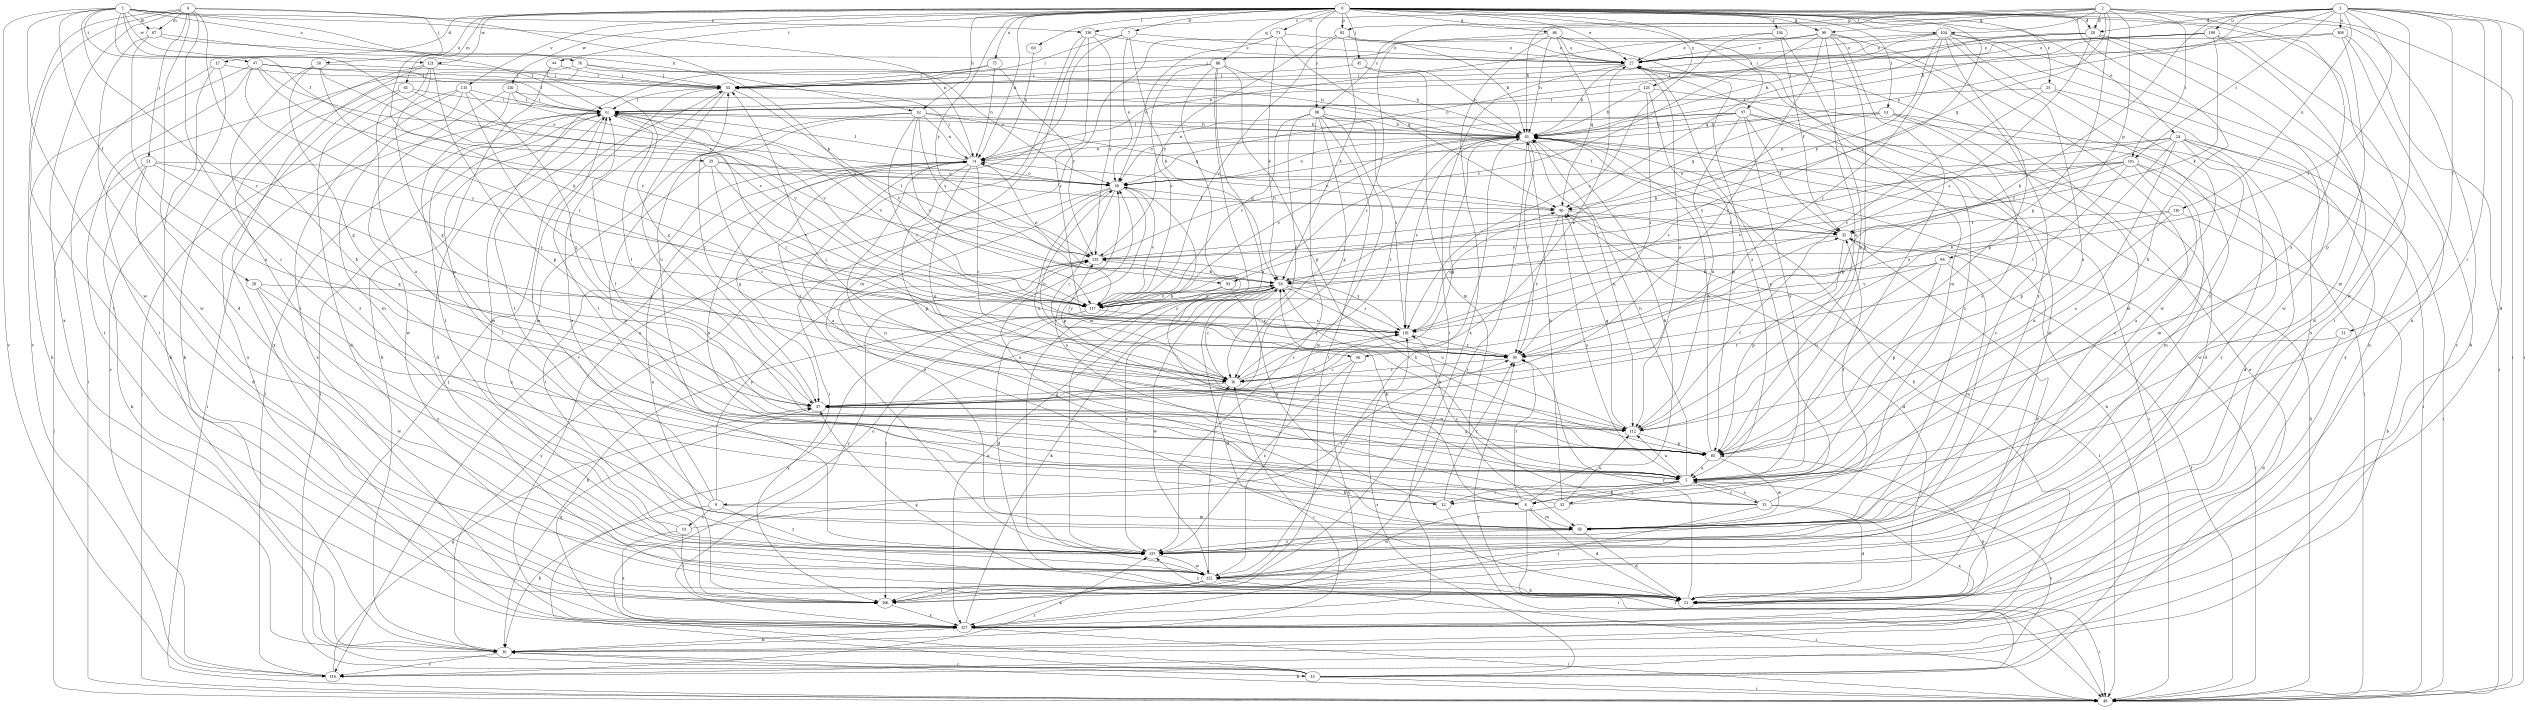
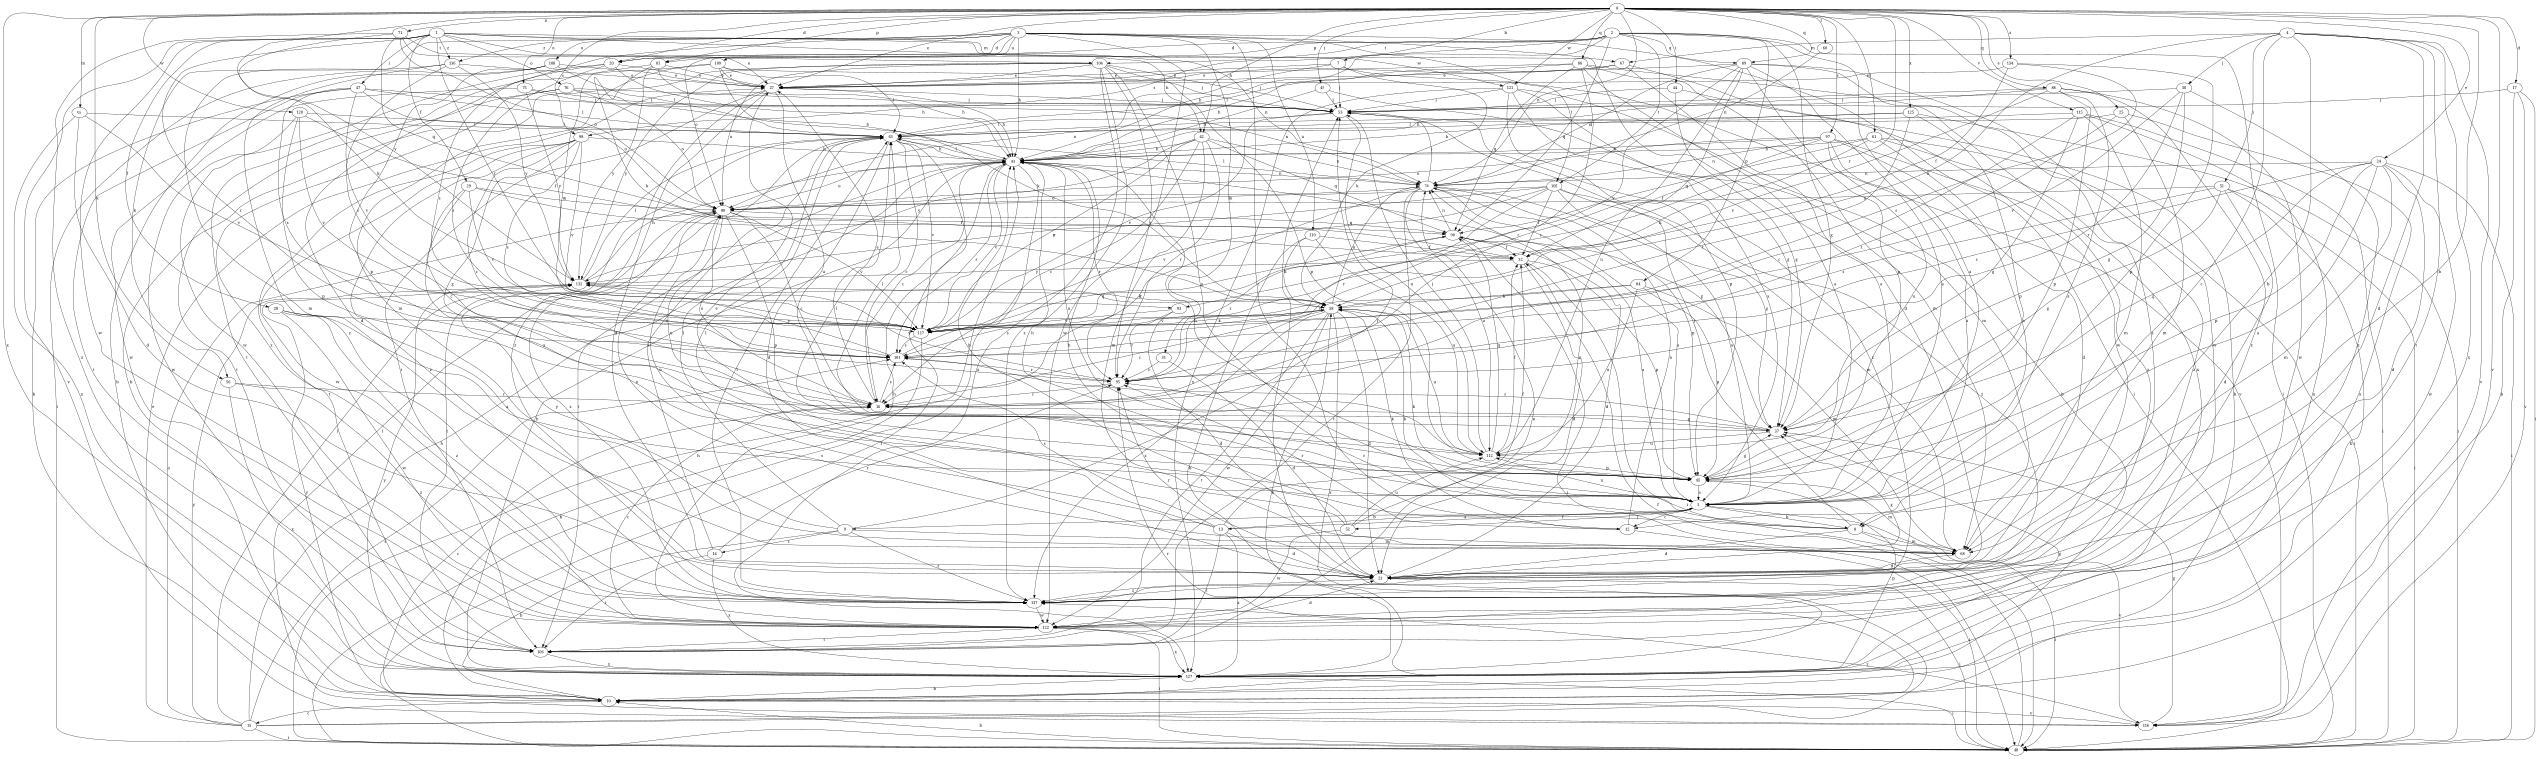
edge "0" -> "104": now "71" -> "104"
edge "20" -> "90": removed, label "q"
edge "89" -> "85": label "g" -> "p"
edge "68" -> "137": removed, label "z"
